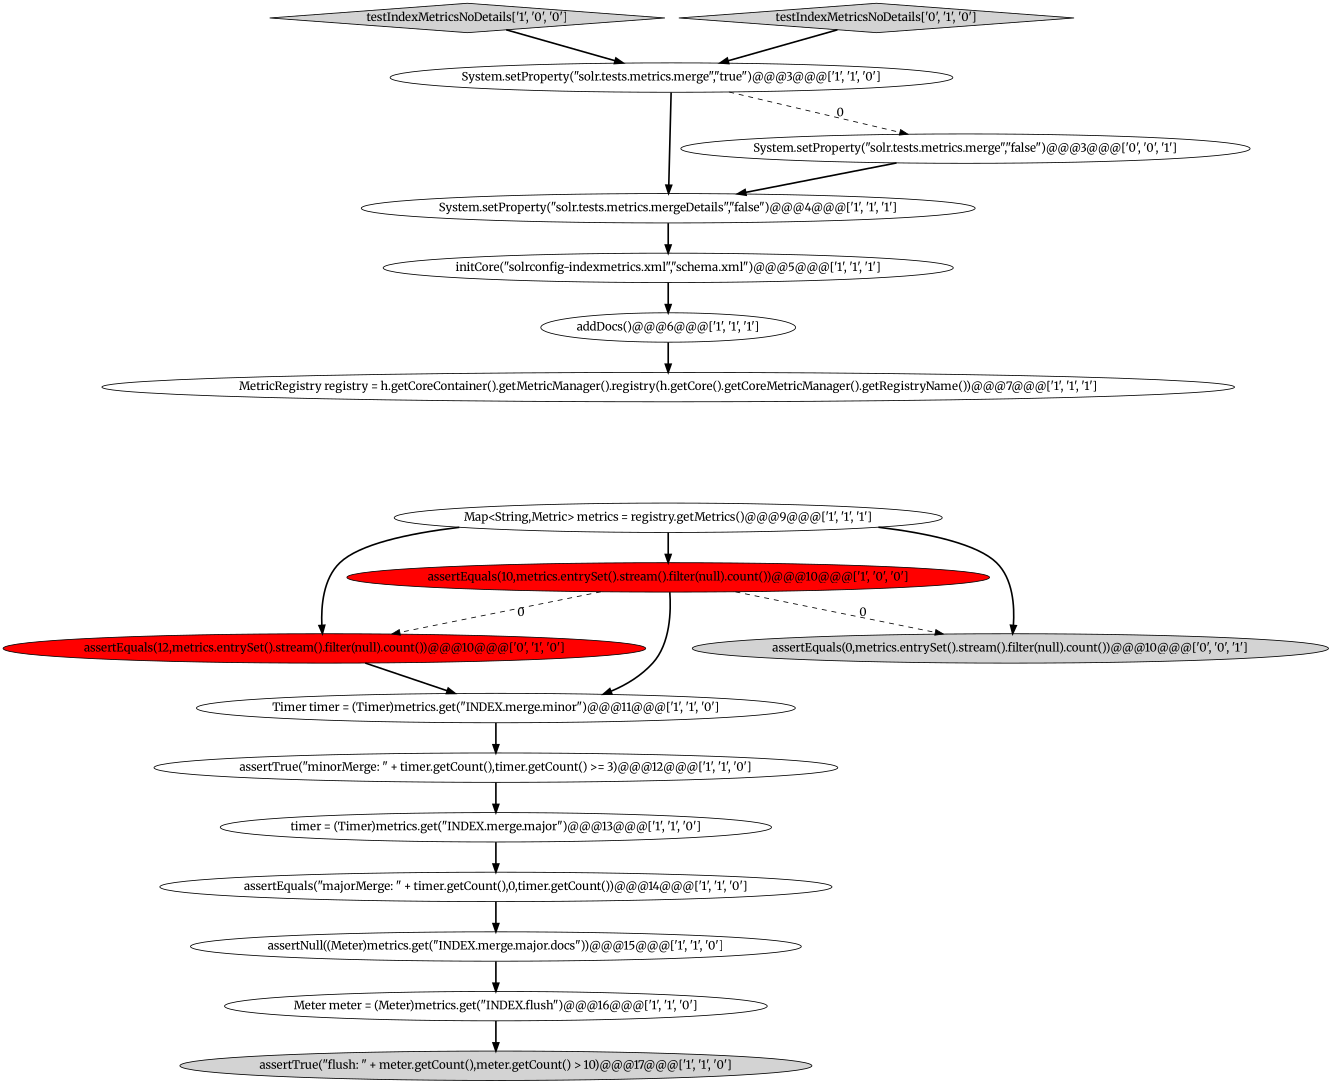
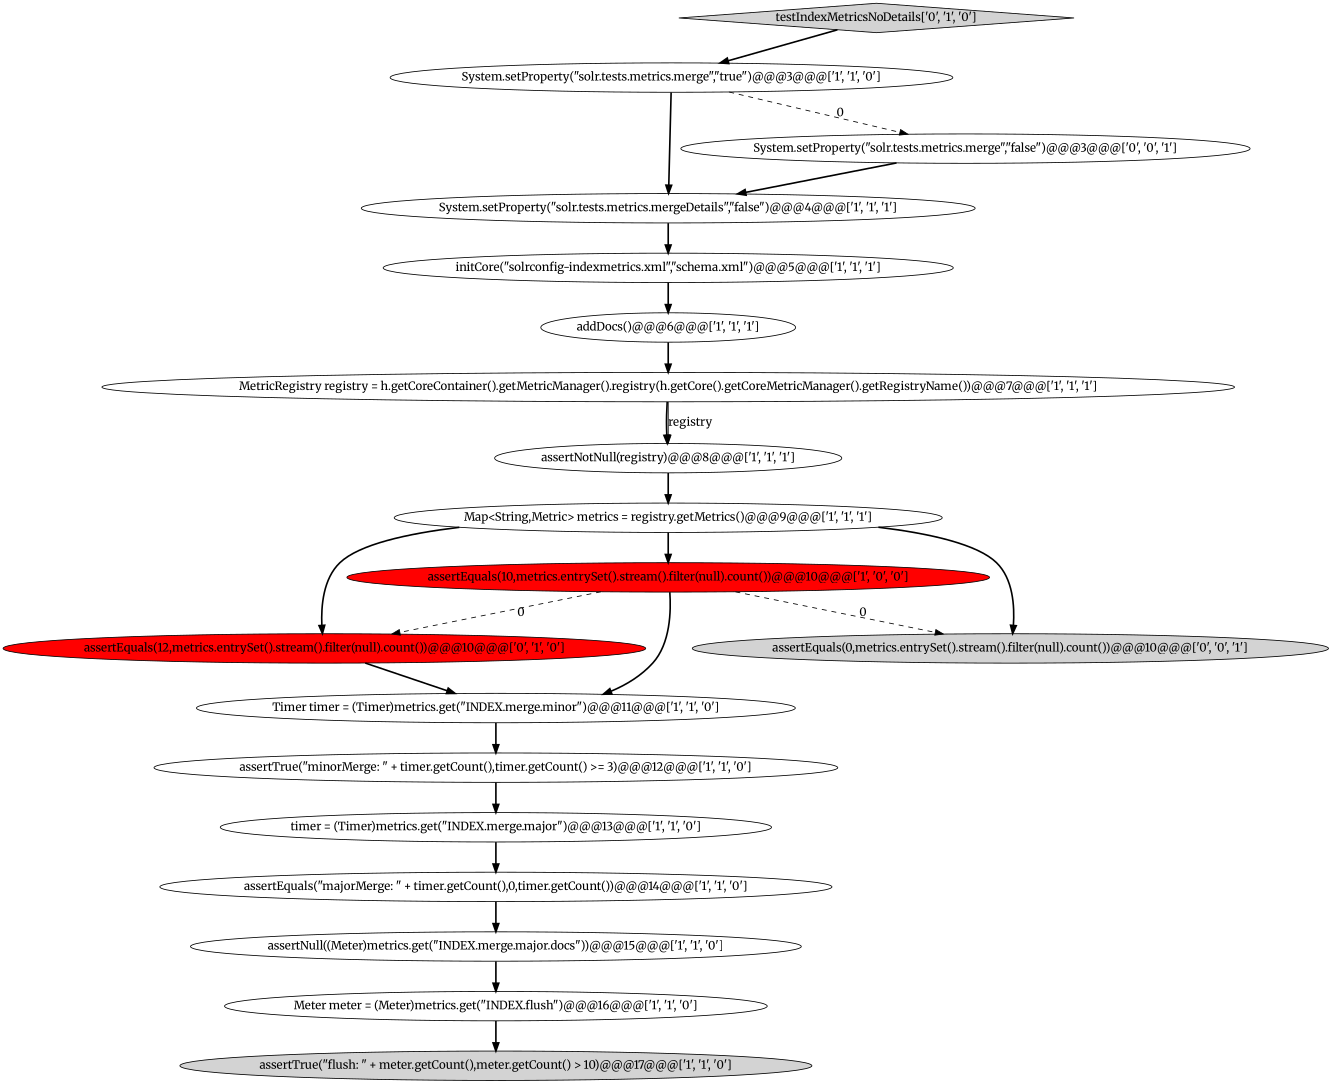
node "testIndexMetricsNoDetails['1', '0', '0']": removed
node "assertNotNull(registry)@@@8@@@['1', '1', '1']": added
